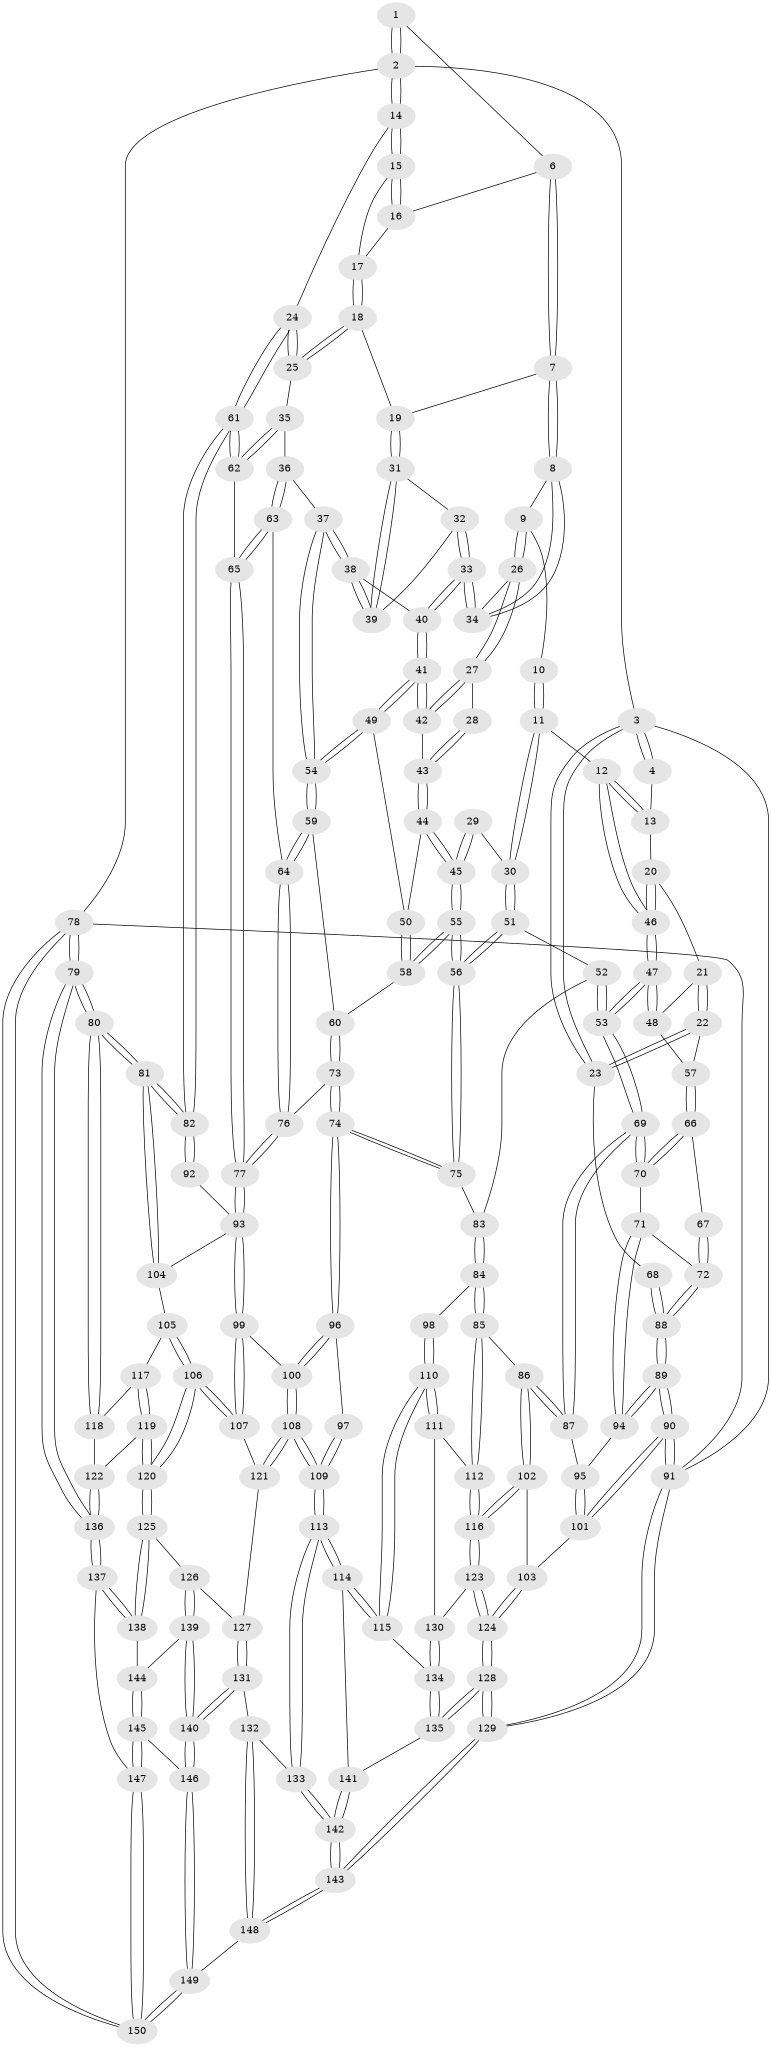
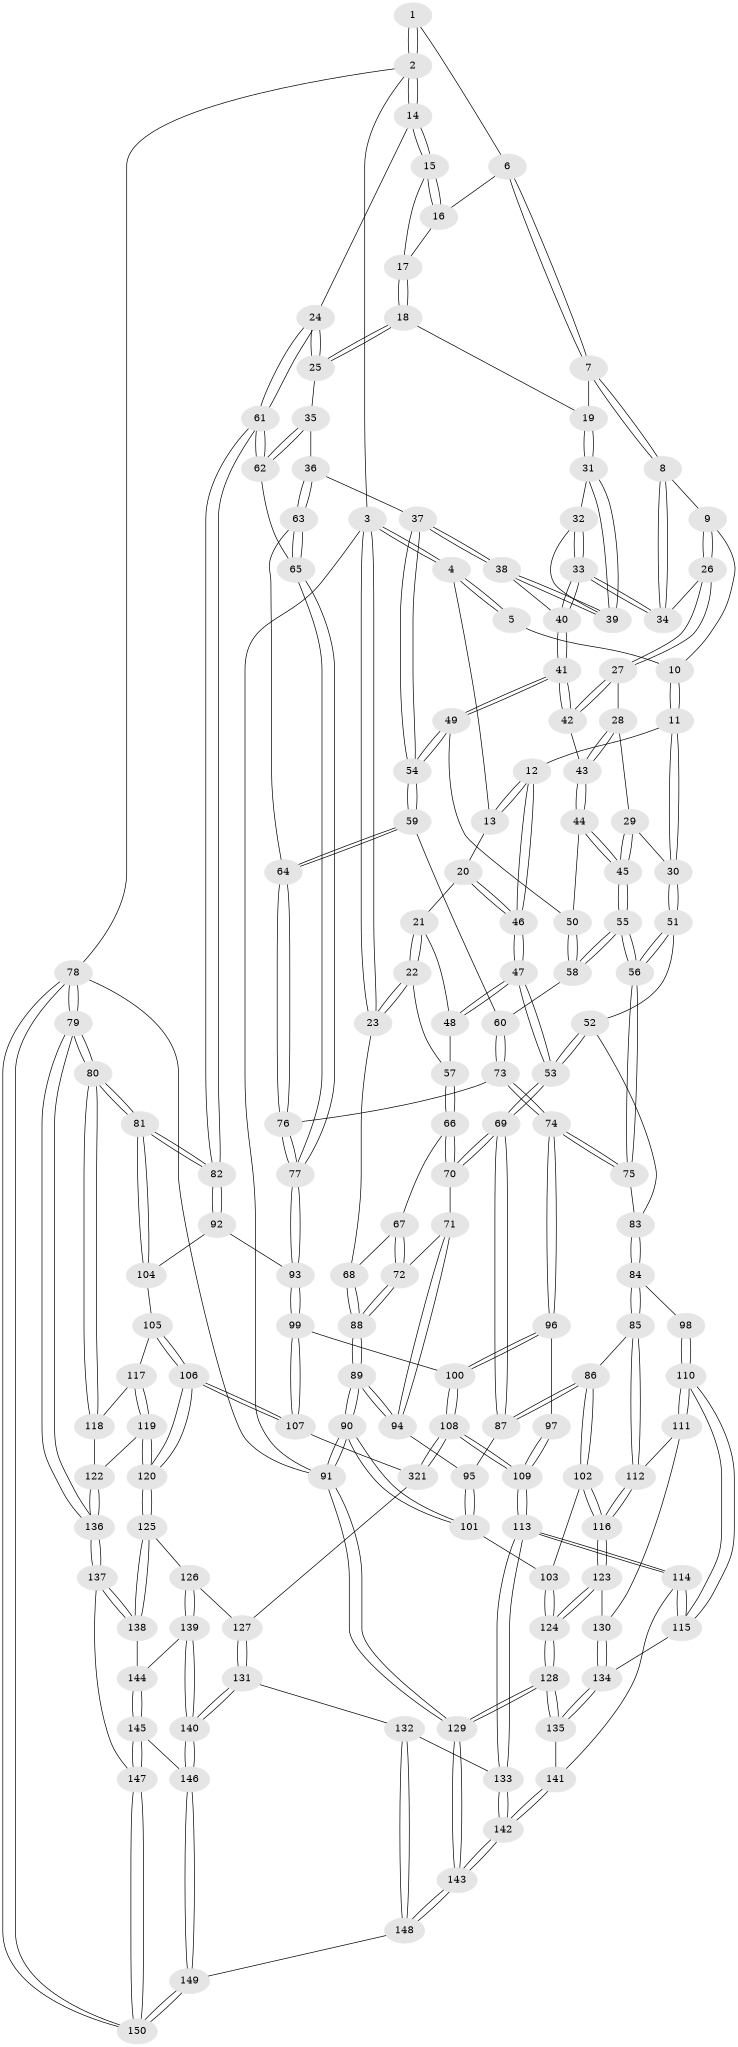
node "5": added
edge "28" -- "29": added
edge "93" -- "104": now "92" -- "104"
edge "67" -- "68": added
node "121": label "121" -> "321"
